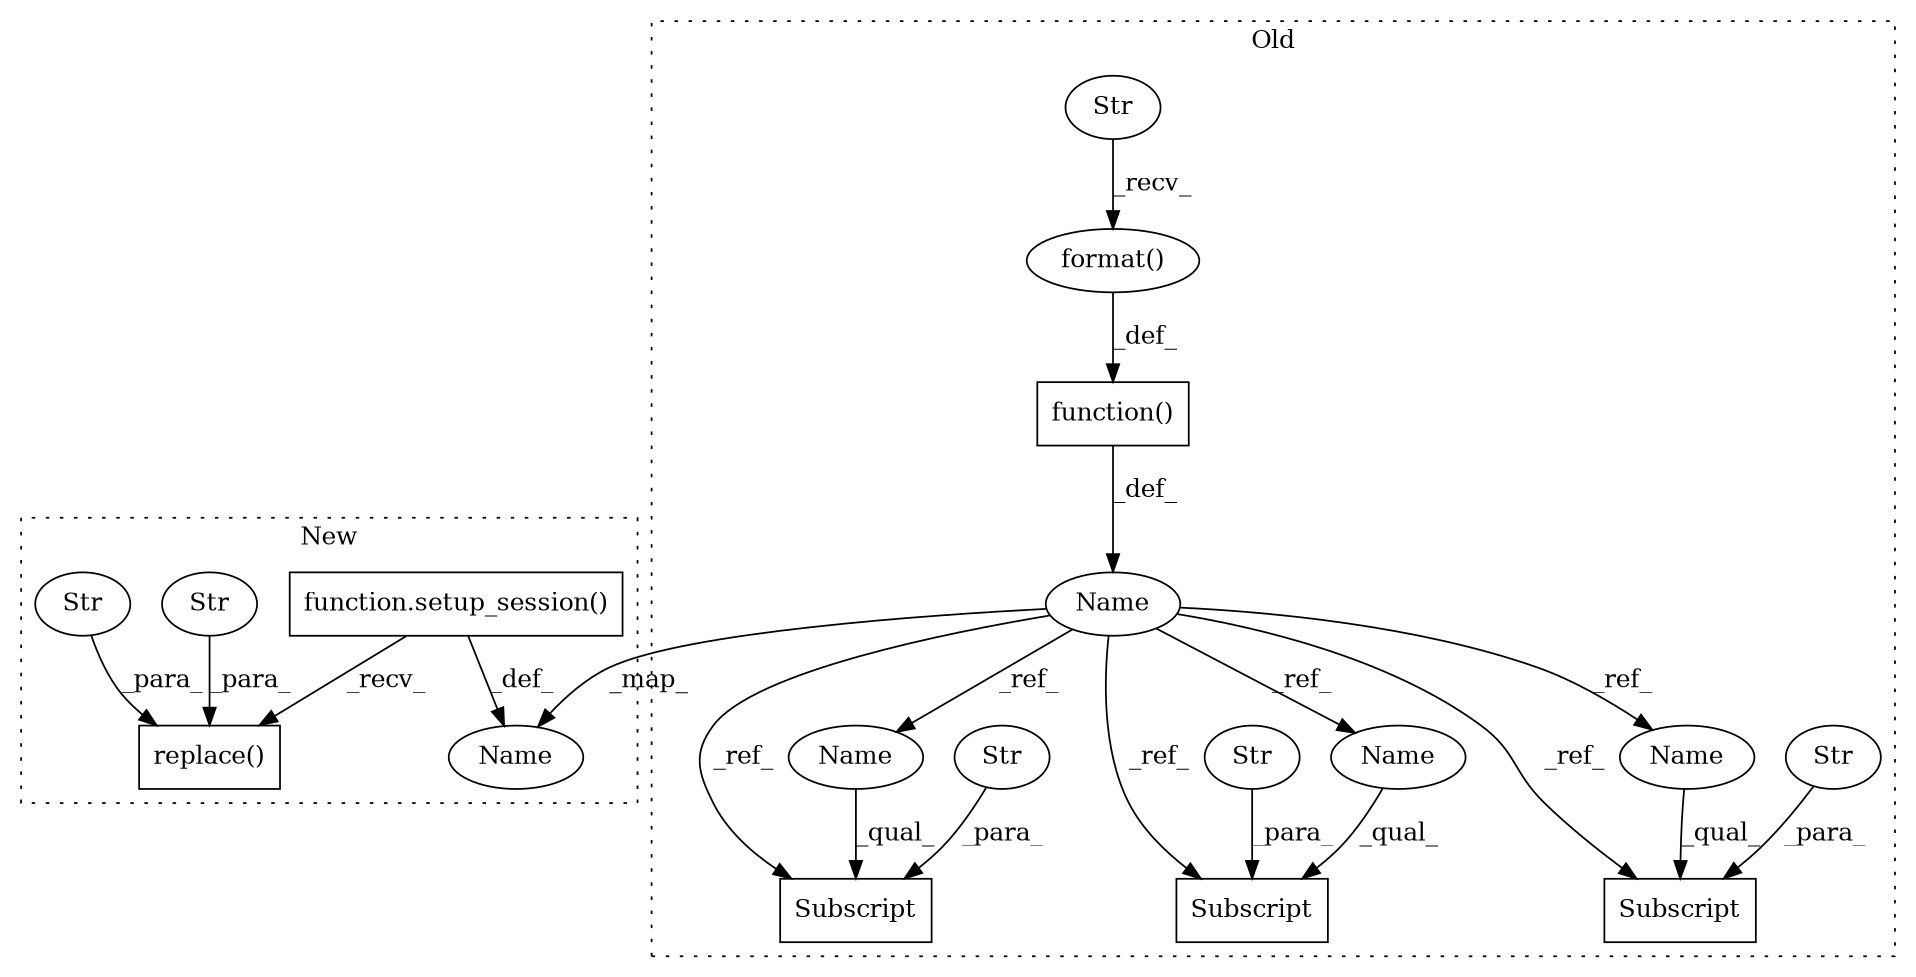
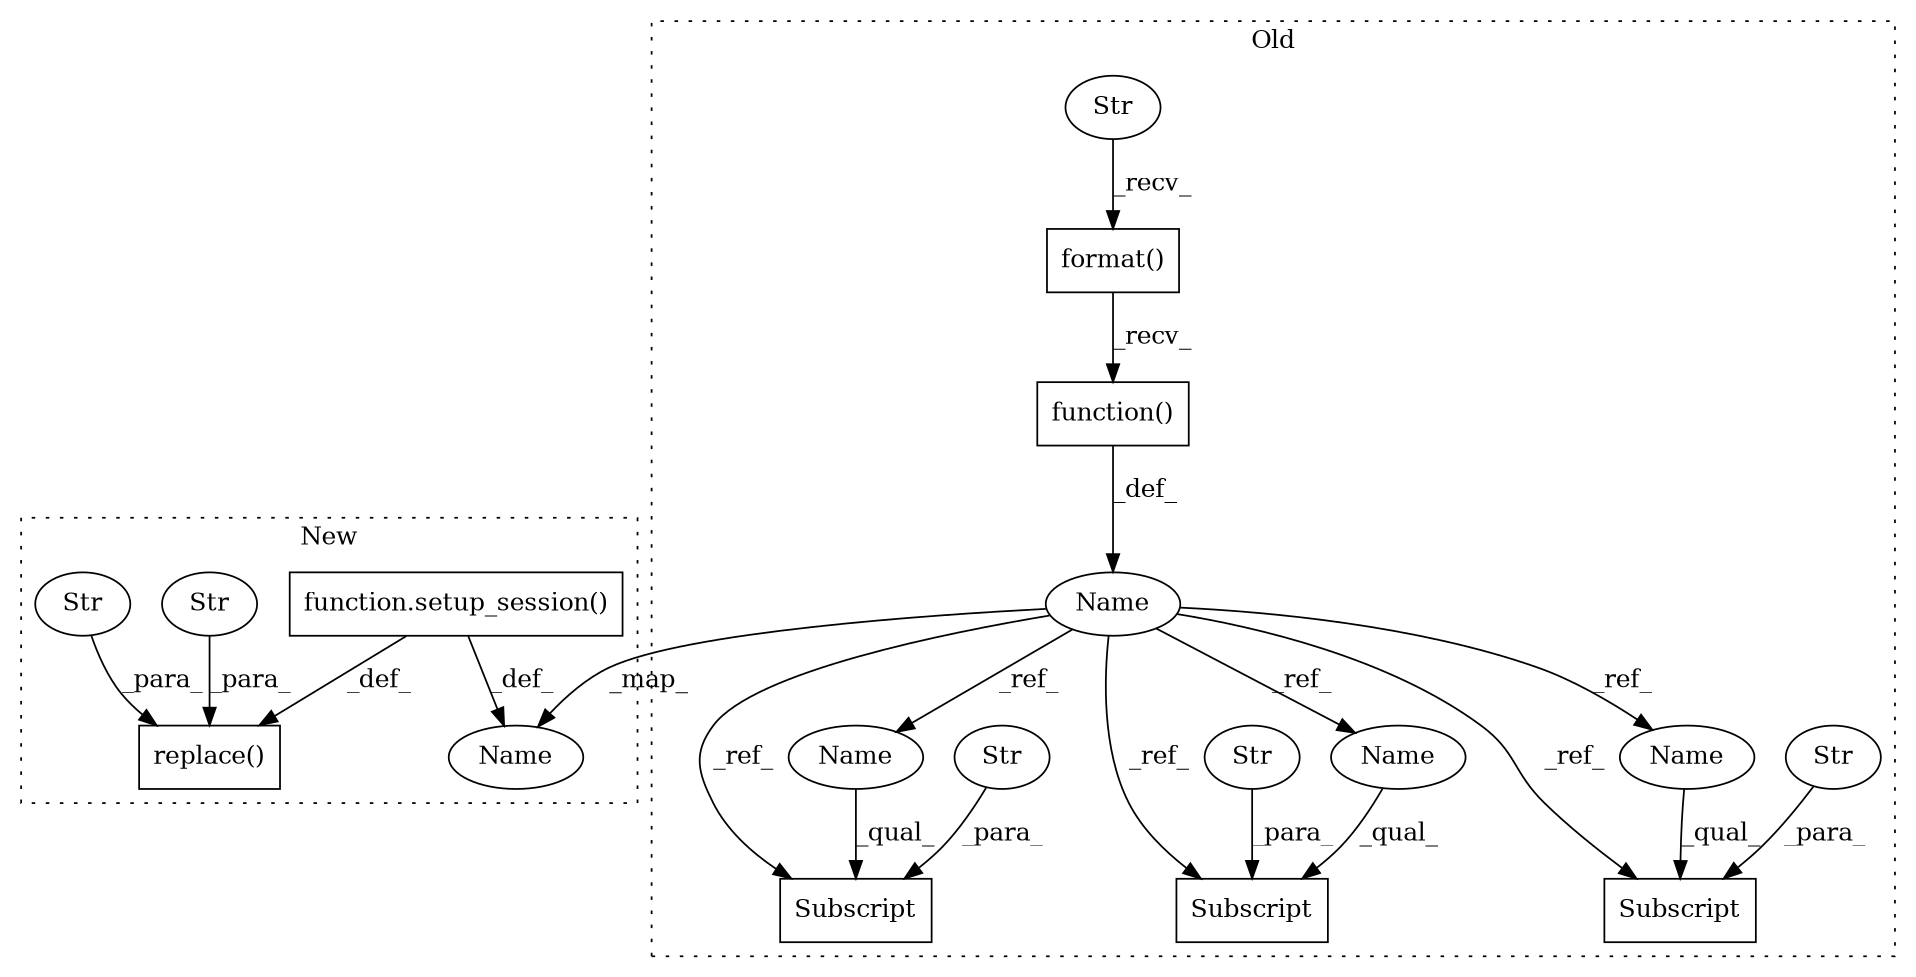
node "format()": shape ellipse -> box
edge "format()" -> "function()": label "_def_" -> "_recv_"
edge "function.setup_session()" -> "replace()": label "_recv_" -> "_def_"
